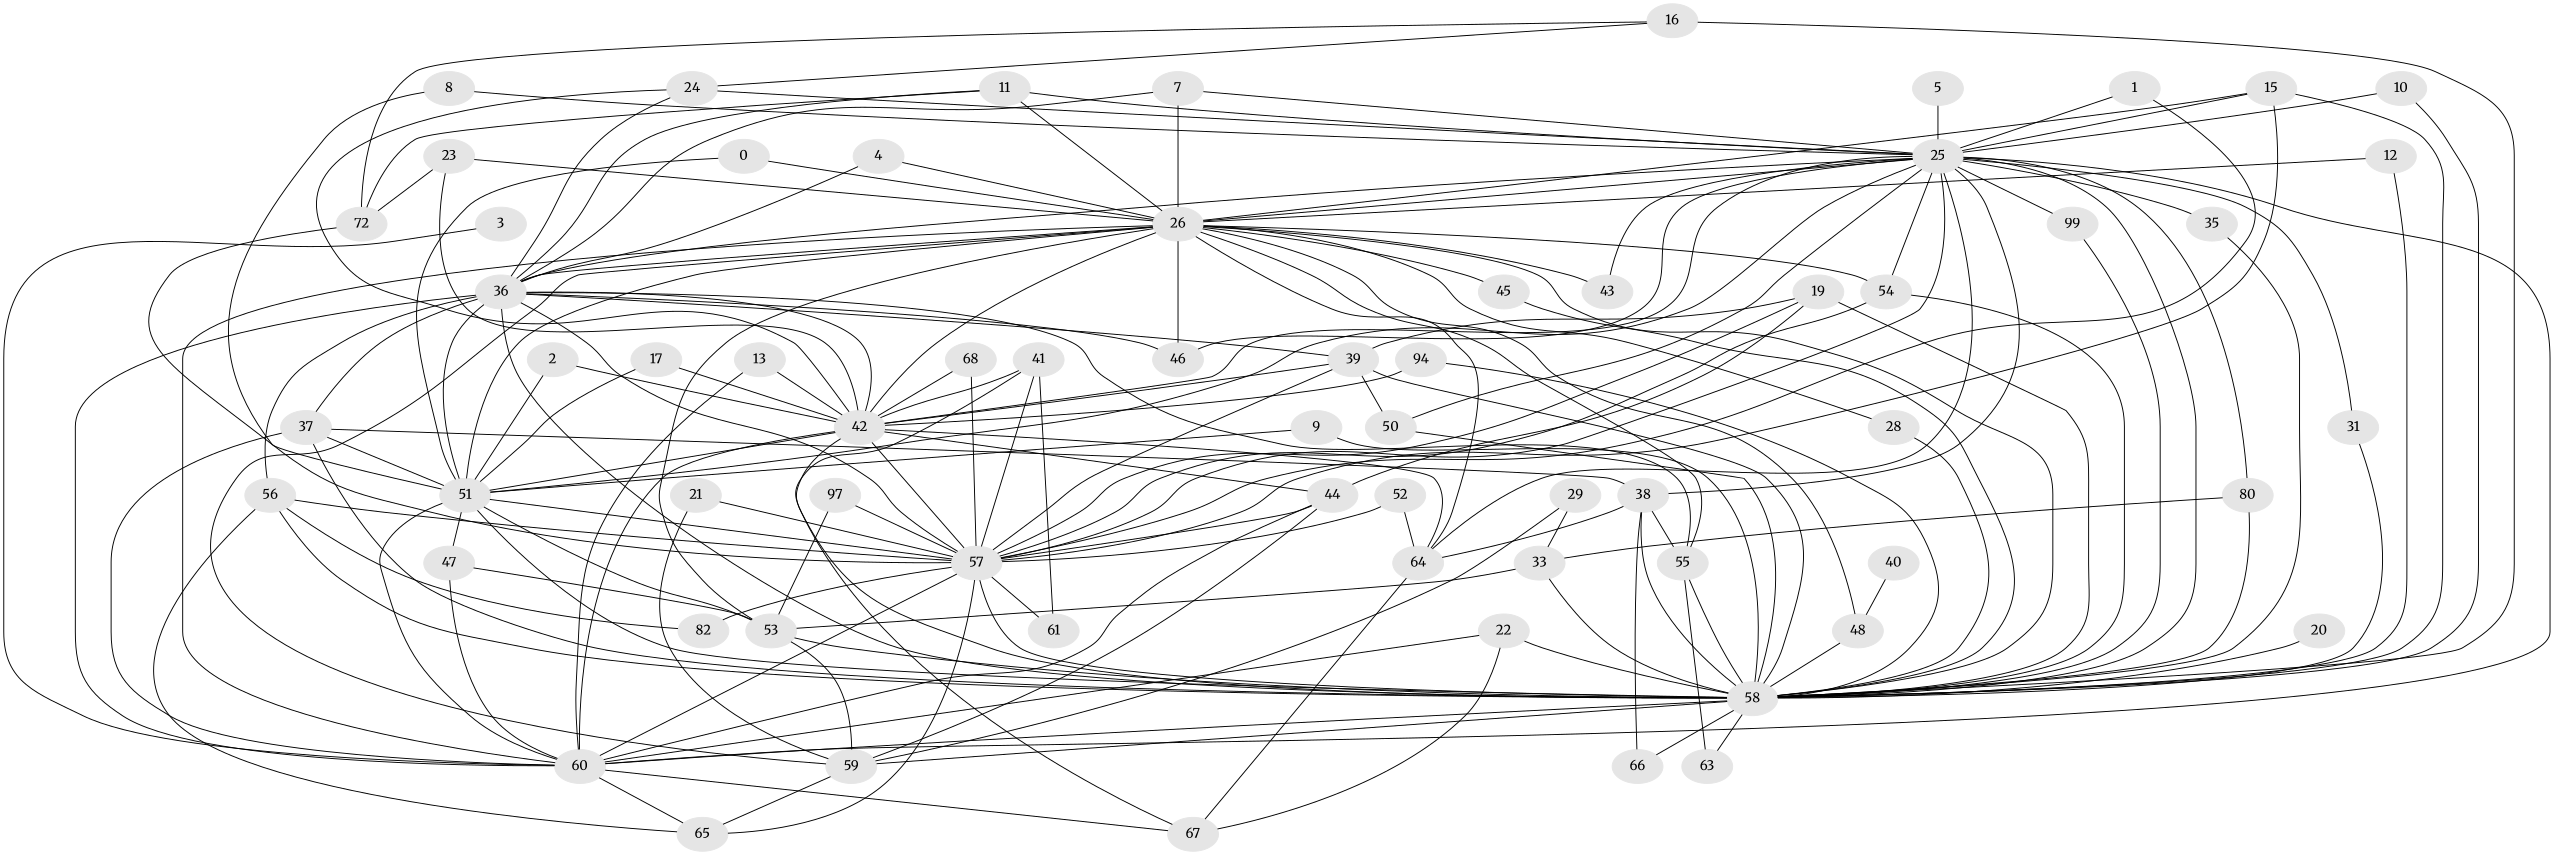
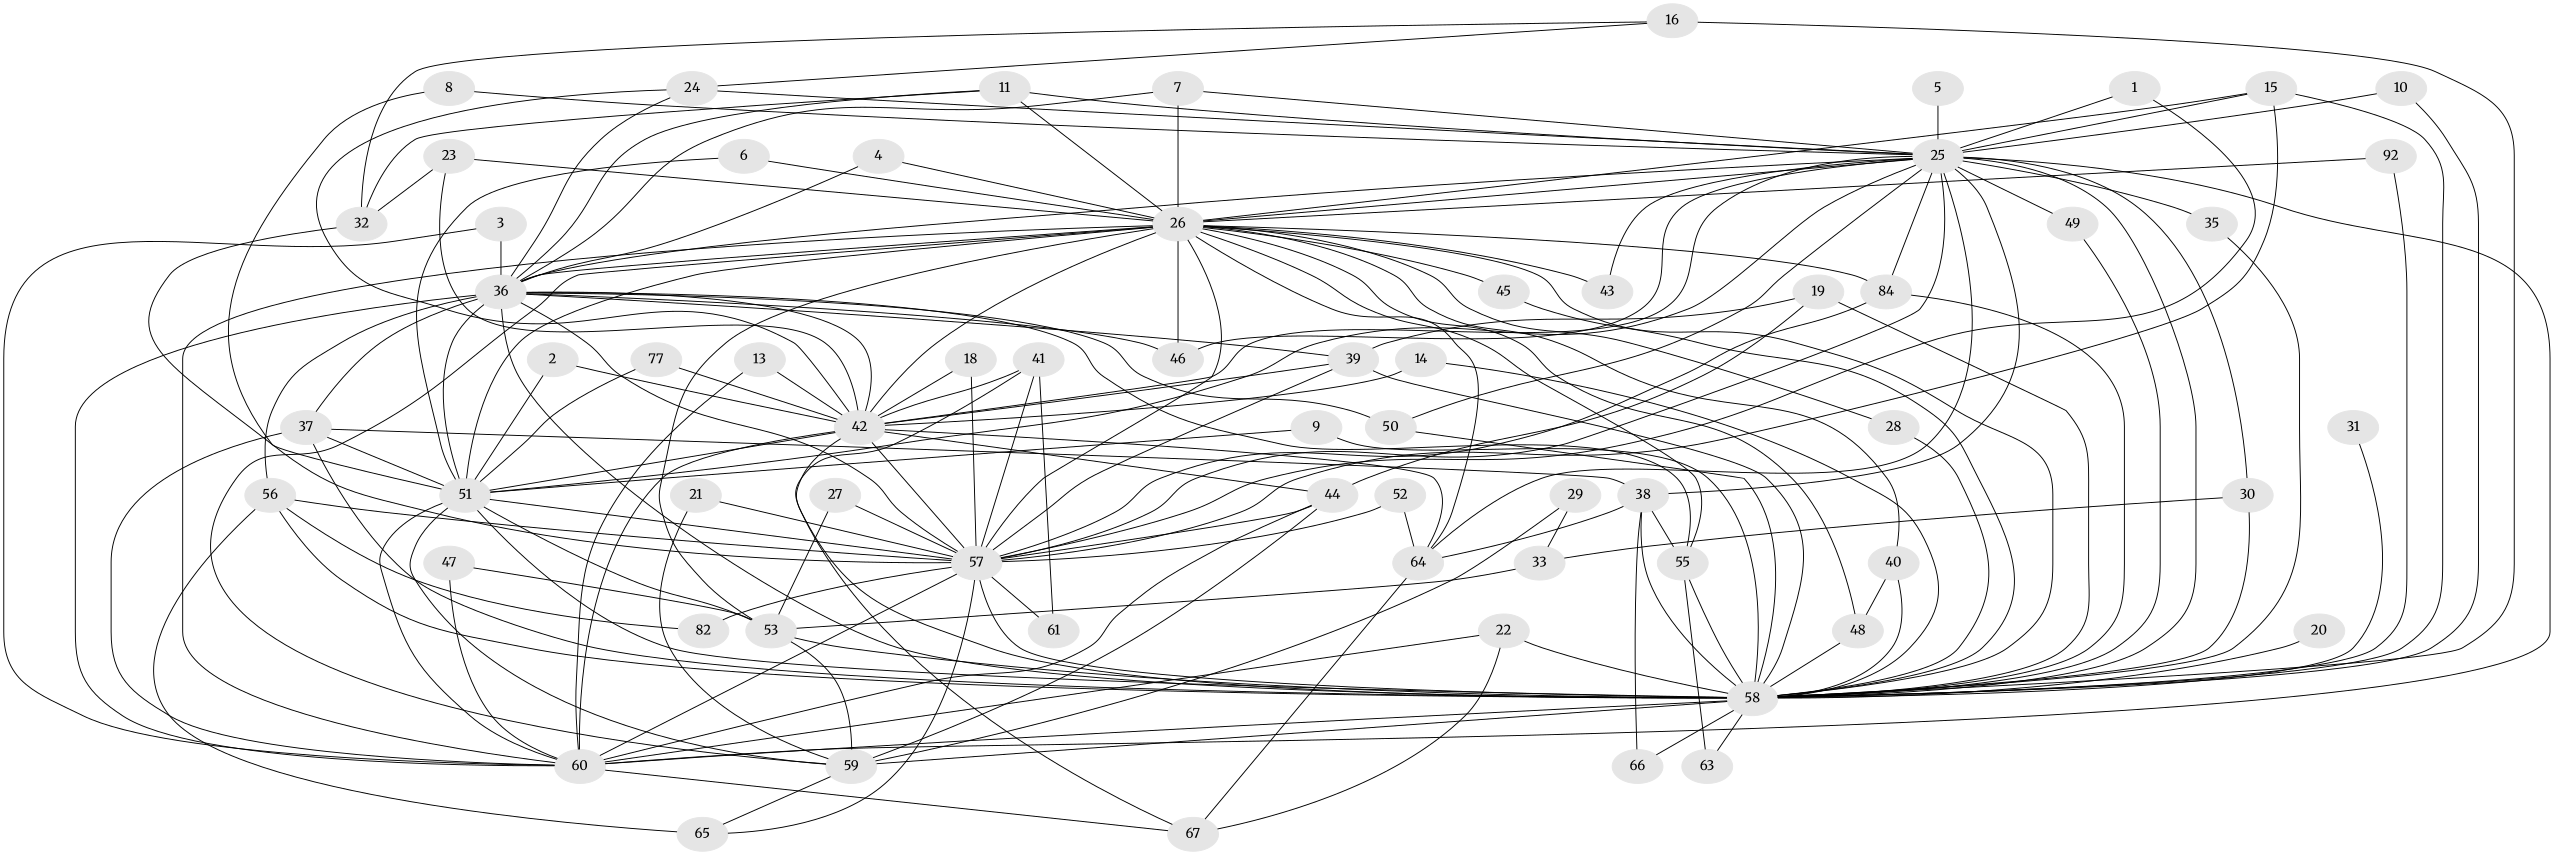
node "0": label "0" -> "6"
node "12": label "12" -> "92"
edge "25" -- "31": removed
node "72": label "72" -> "32"
node "99": label "99" -> "49"
edge "3" -- "36": added
node "54": label "54" -> "84"
edge "26" -- "40": added
node "17": label "17" -> "77"
node "68": label "68" -> "18"
node "94": label "94" -> "14"
edge "39" -- "50": now "36" -- "50"
edge "19" -- "57": now "26" -- "57"
node "97": label "97" -> "27"
node "80": label "80" -> "30"
edge "51" -- "47": now "51" -- "59"
edge "33" -- "58": now "40" -- "58"
edge "60" -- "65": removed
